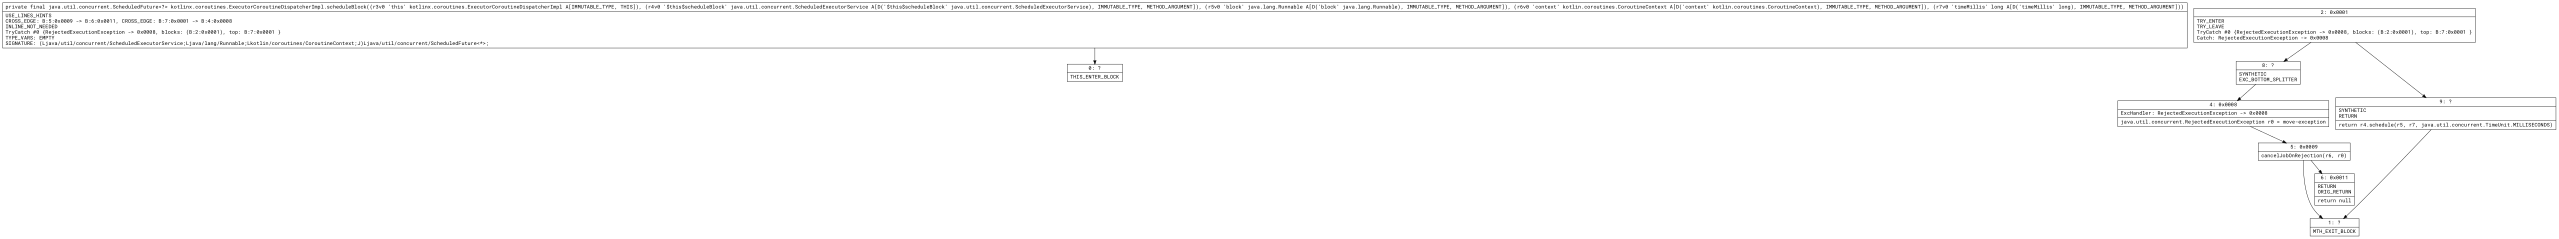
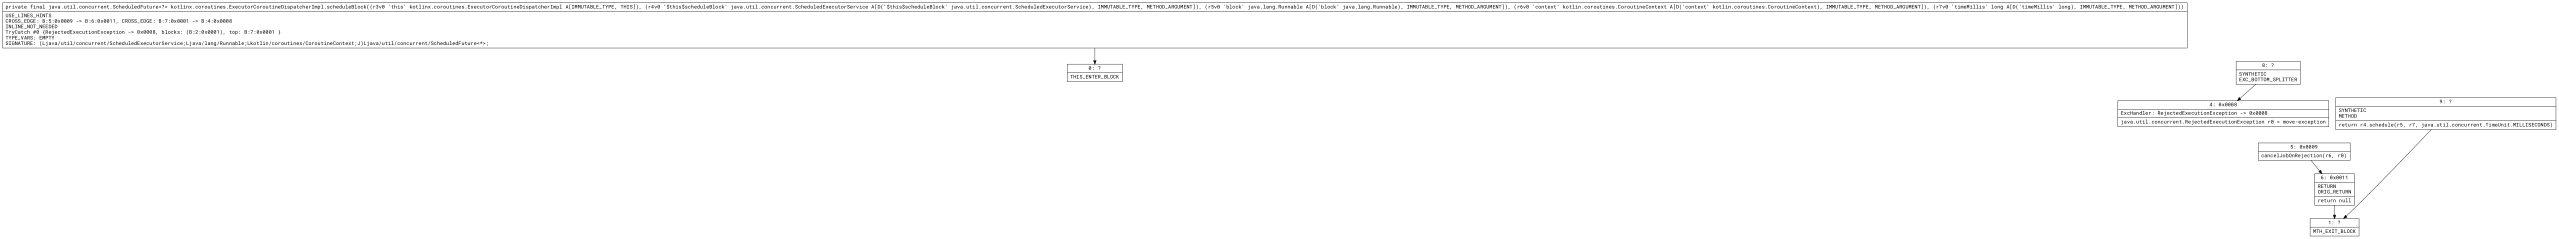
node "2: 0x0001": removed
node "9: ?": text "RETURN" -> "METHOD"
edge "4: 0x0008" -> "5: 0x0009": removed
edge "5: 0x0009" -> "1: ?": now "6: 0x0011" -> "1: ?"
